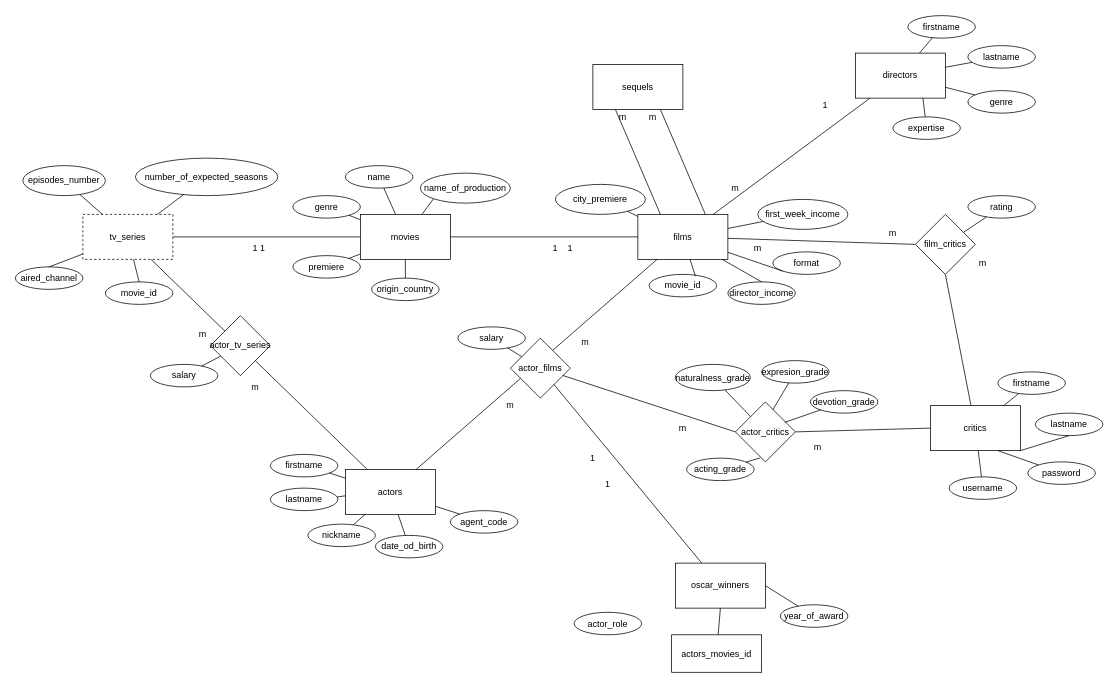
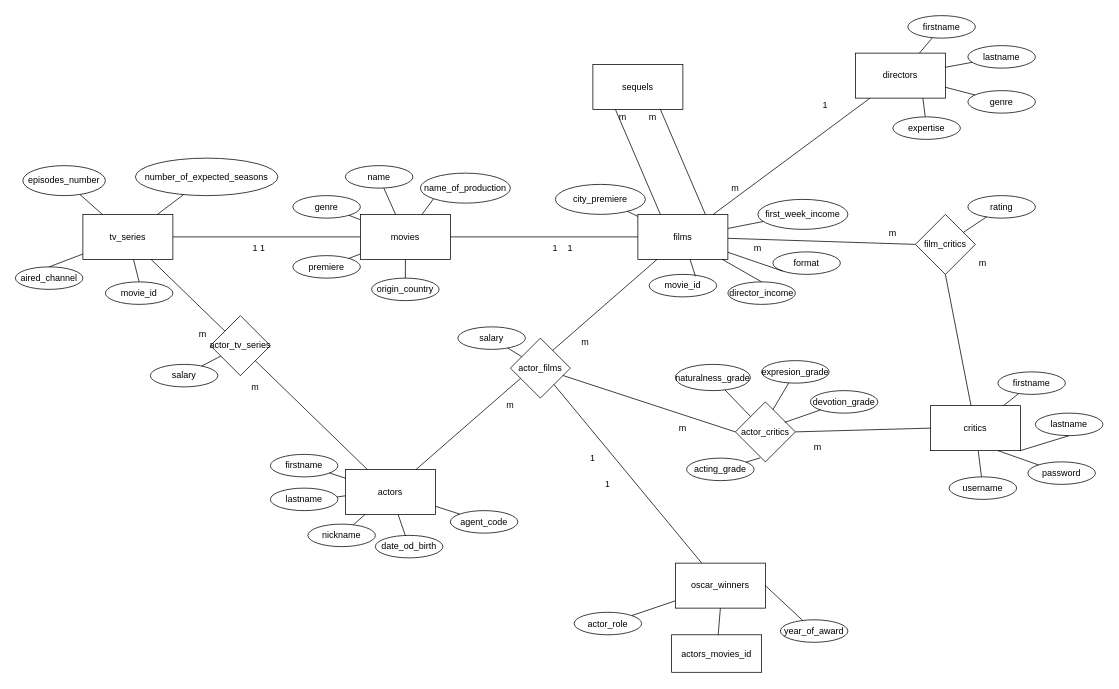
node "tv_series": style dashed -> solid
edge "oscar_winners" -- "actor_role": added
node "year_of_award": moved (814, 616) -> (814, 631)
